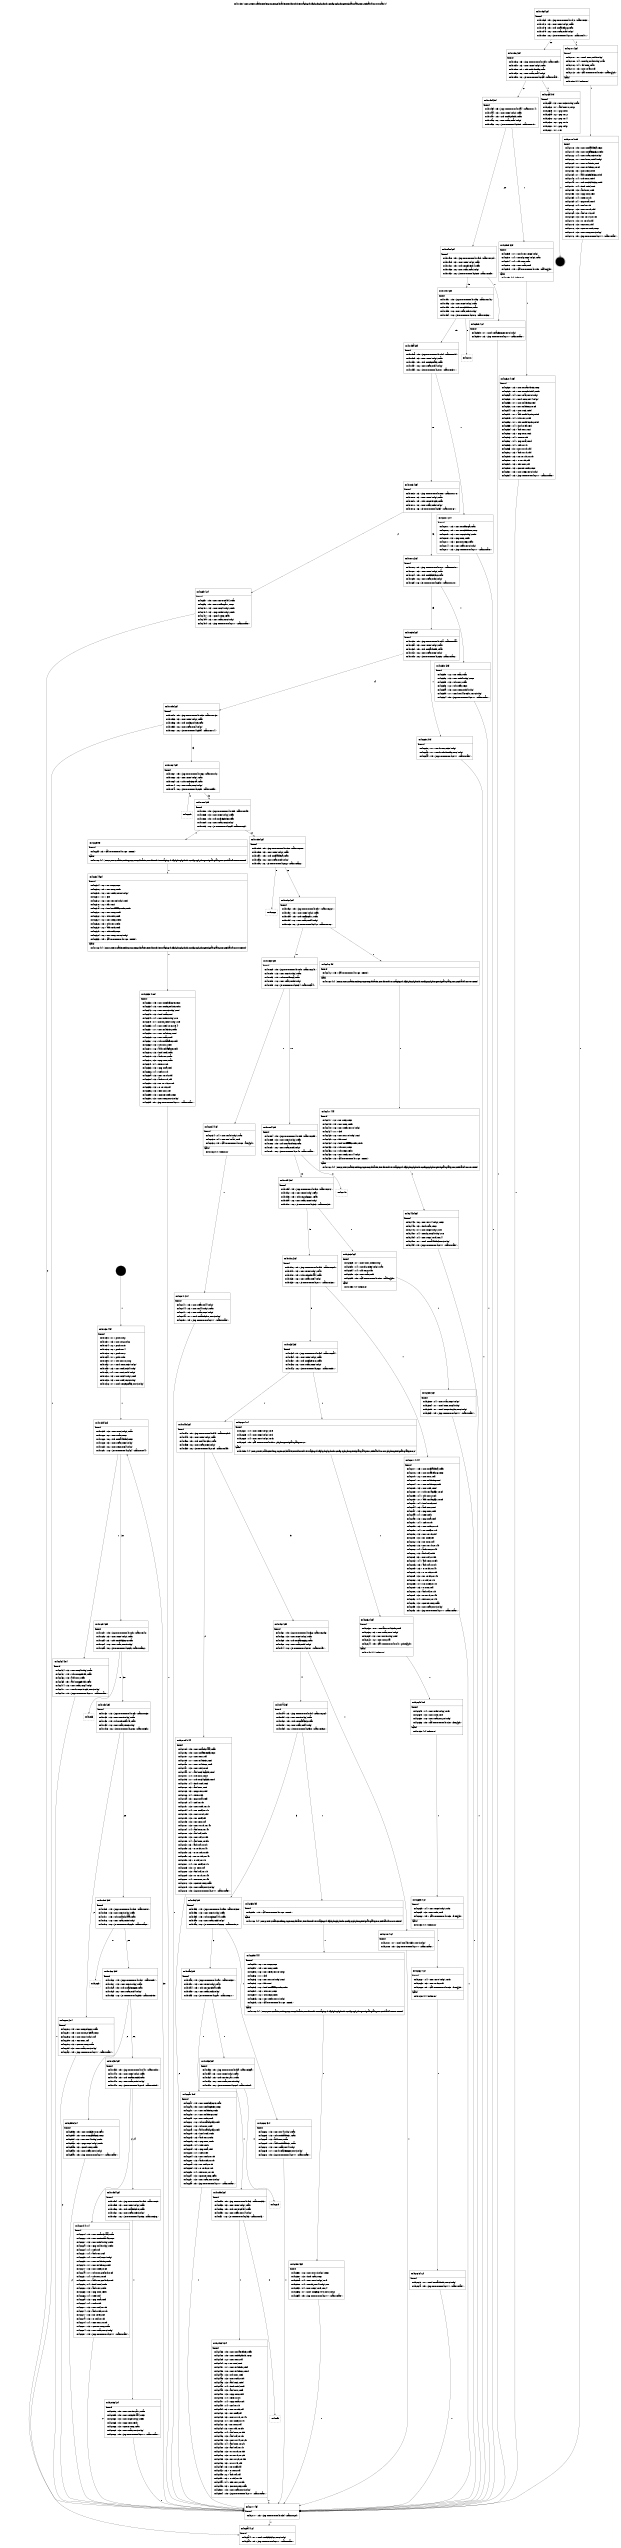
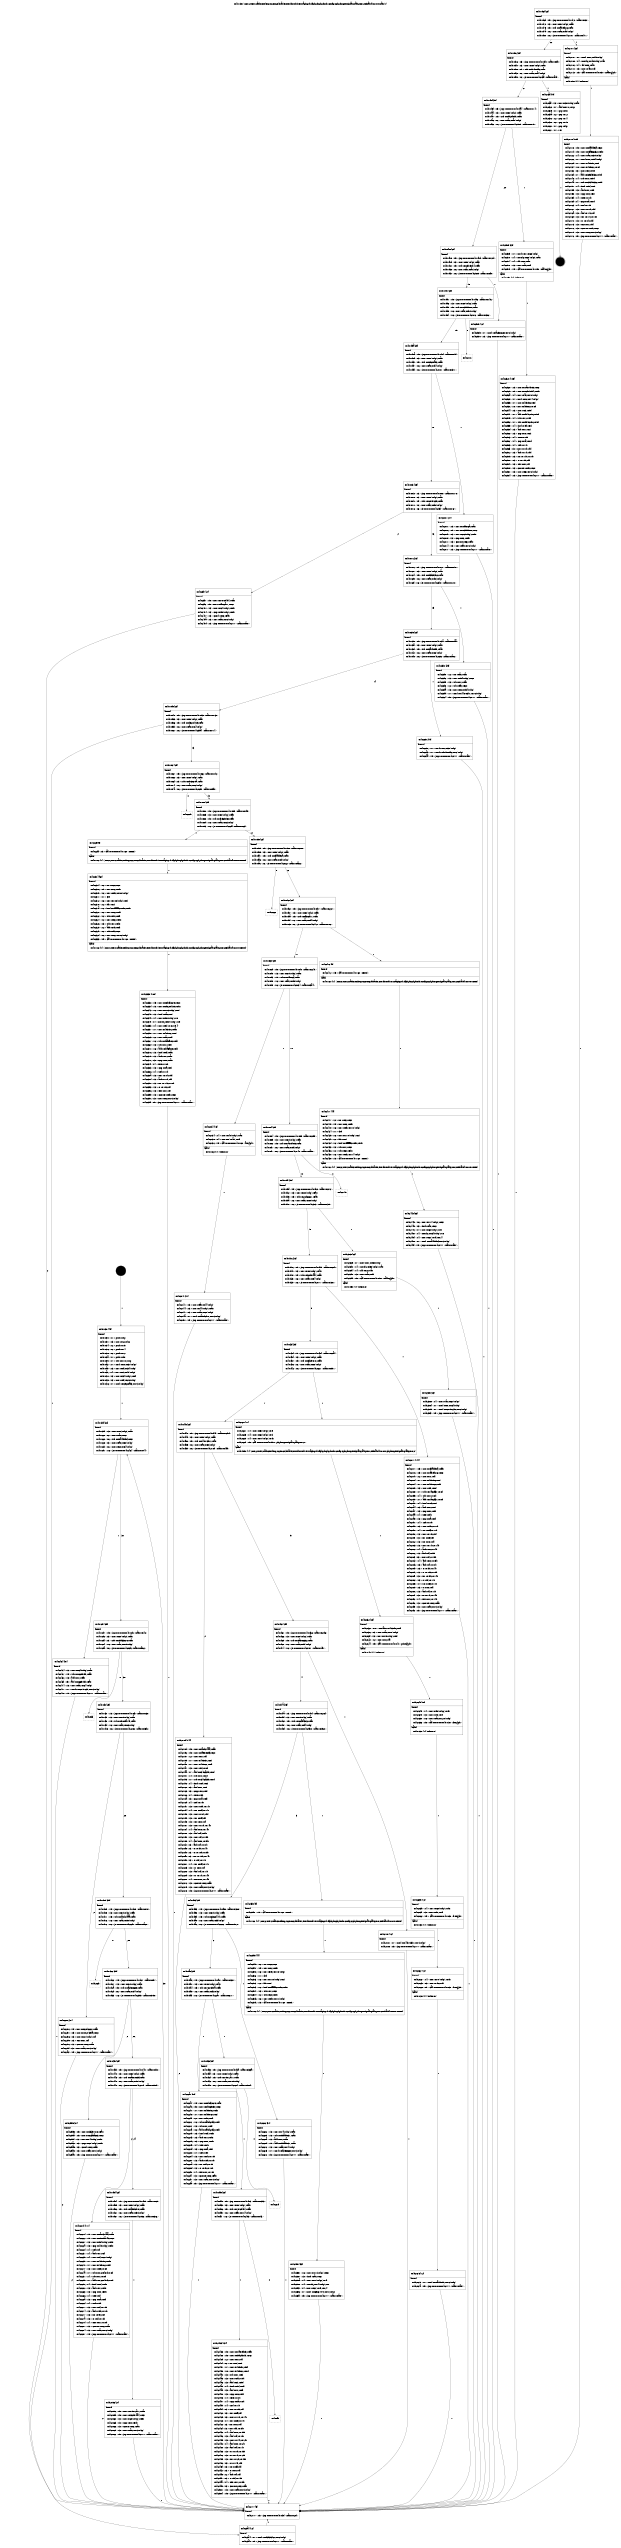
edge "0x40268b" -> "0x401e67 [25]": reversed
edge "0x402777 [5]" -> "0x4023a4 [12]": reversed
